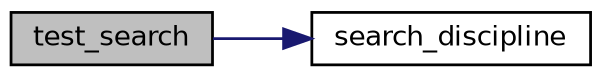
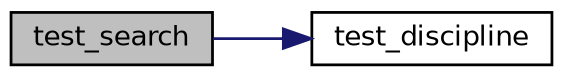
node "search_discipline": label "search_discipline" -> "test_discipline"
